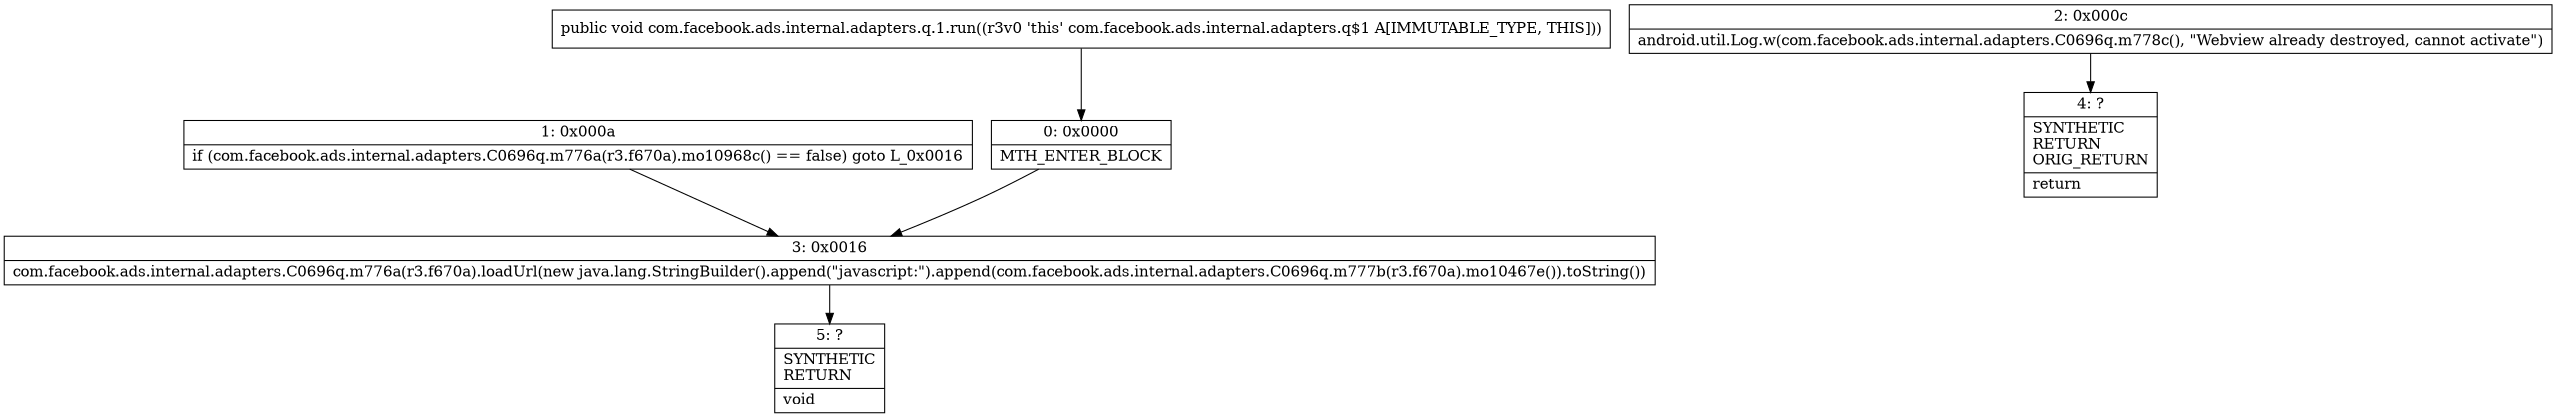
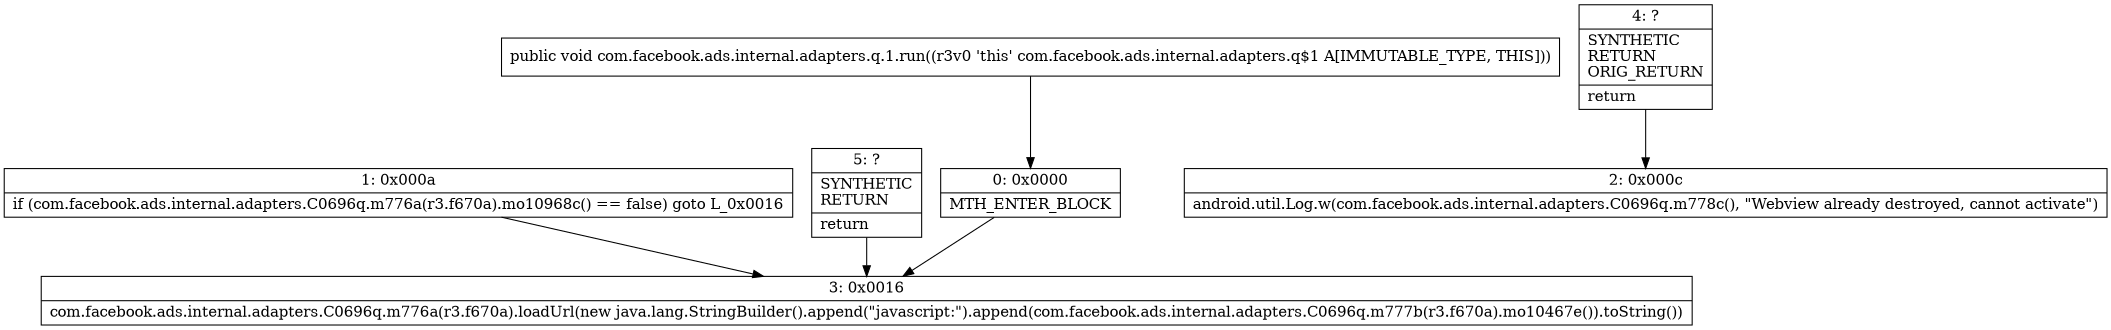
edge "2: 0x000c" -> "4: ?": reversed
edge "3: 0x0016" -> "5: ?": reversed
node "5: ?": text "void" -> "return"
